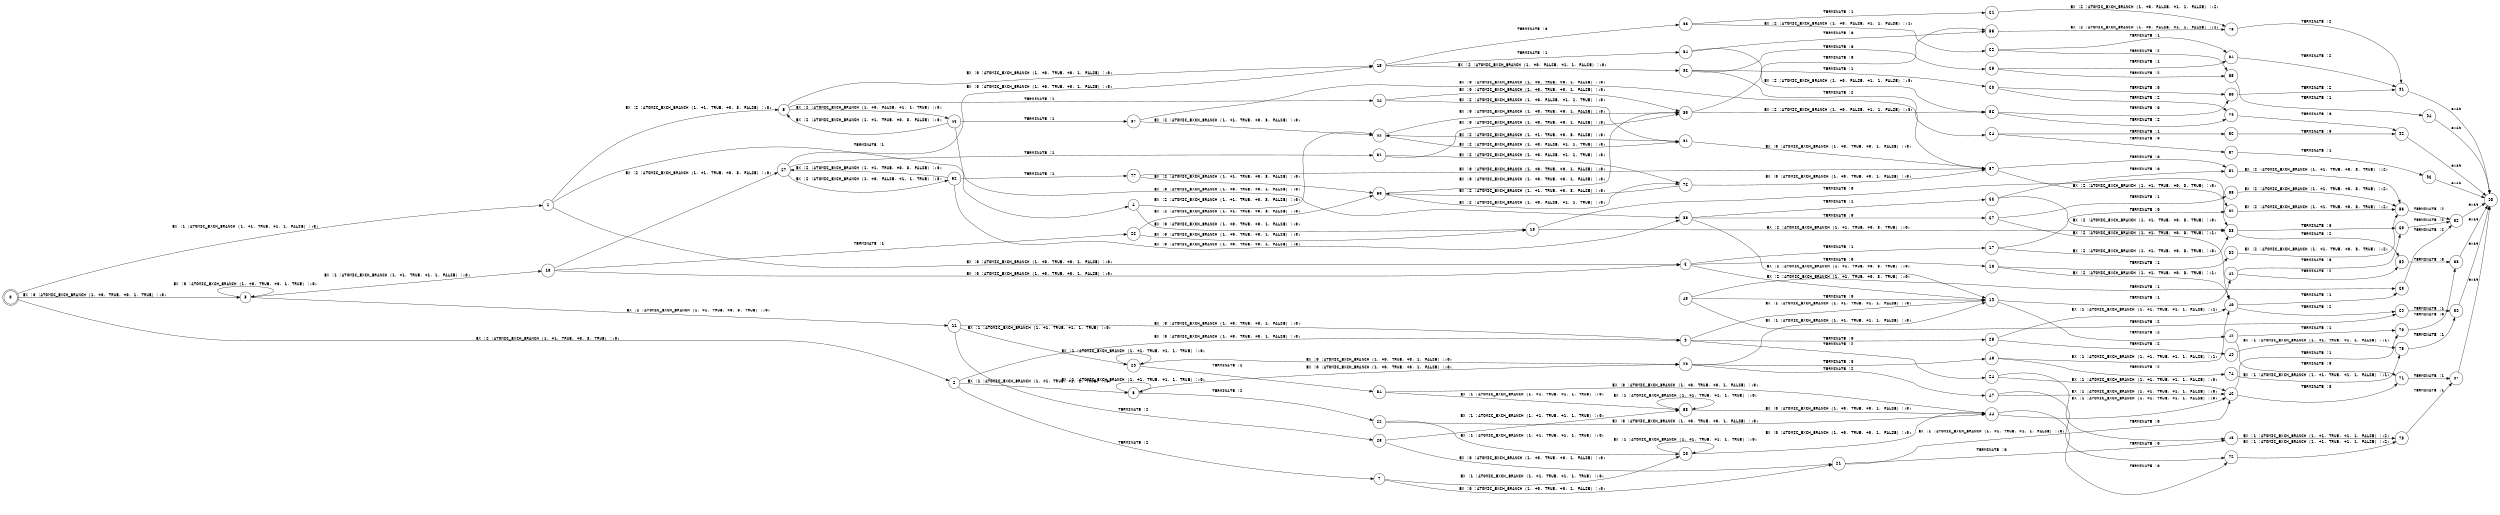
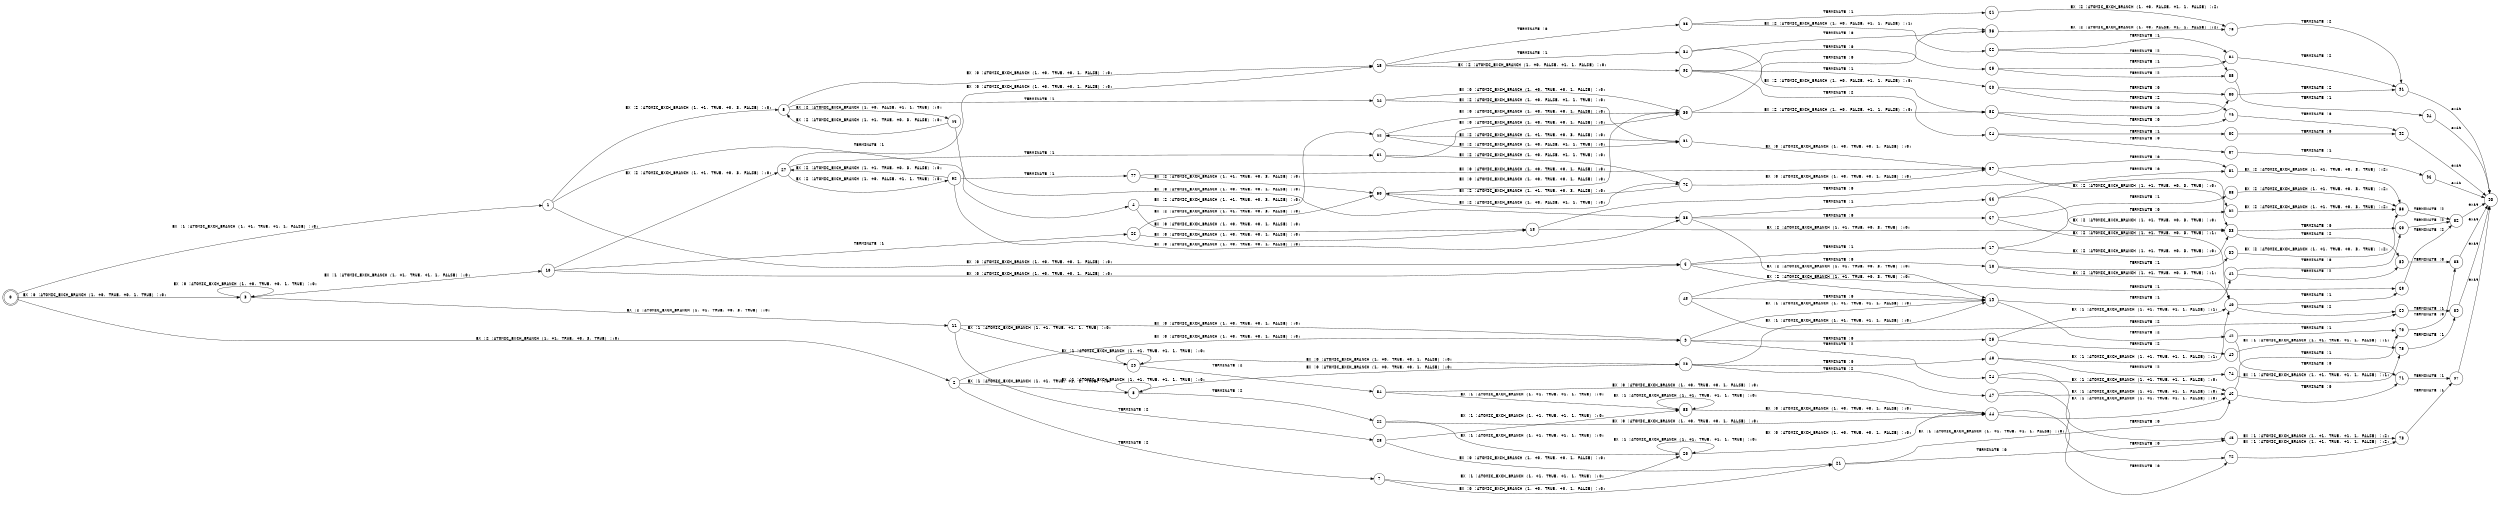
node "55": label "55" -> "95"
edge "56" -> "79": label "TERMINATE !2" -> "TERMINATE !0"
node "37": removed
